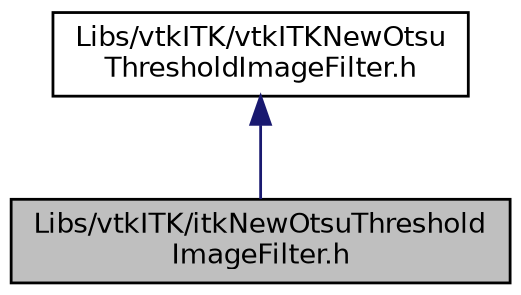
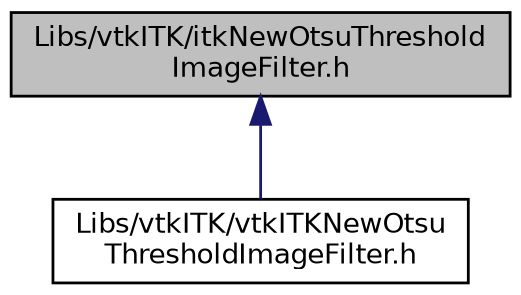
edge "Libs/vtkITK/itkNewOtsuThreshold ImageFilter.h" -> "Libs/vtkITK/vtkITKNewOtsu ThresholdImageFilter.h": reversed
